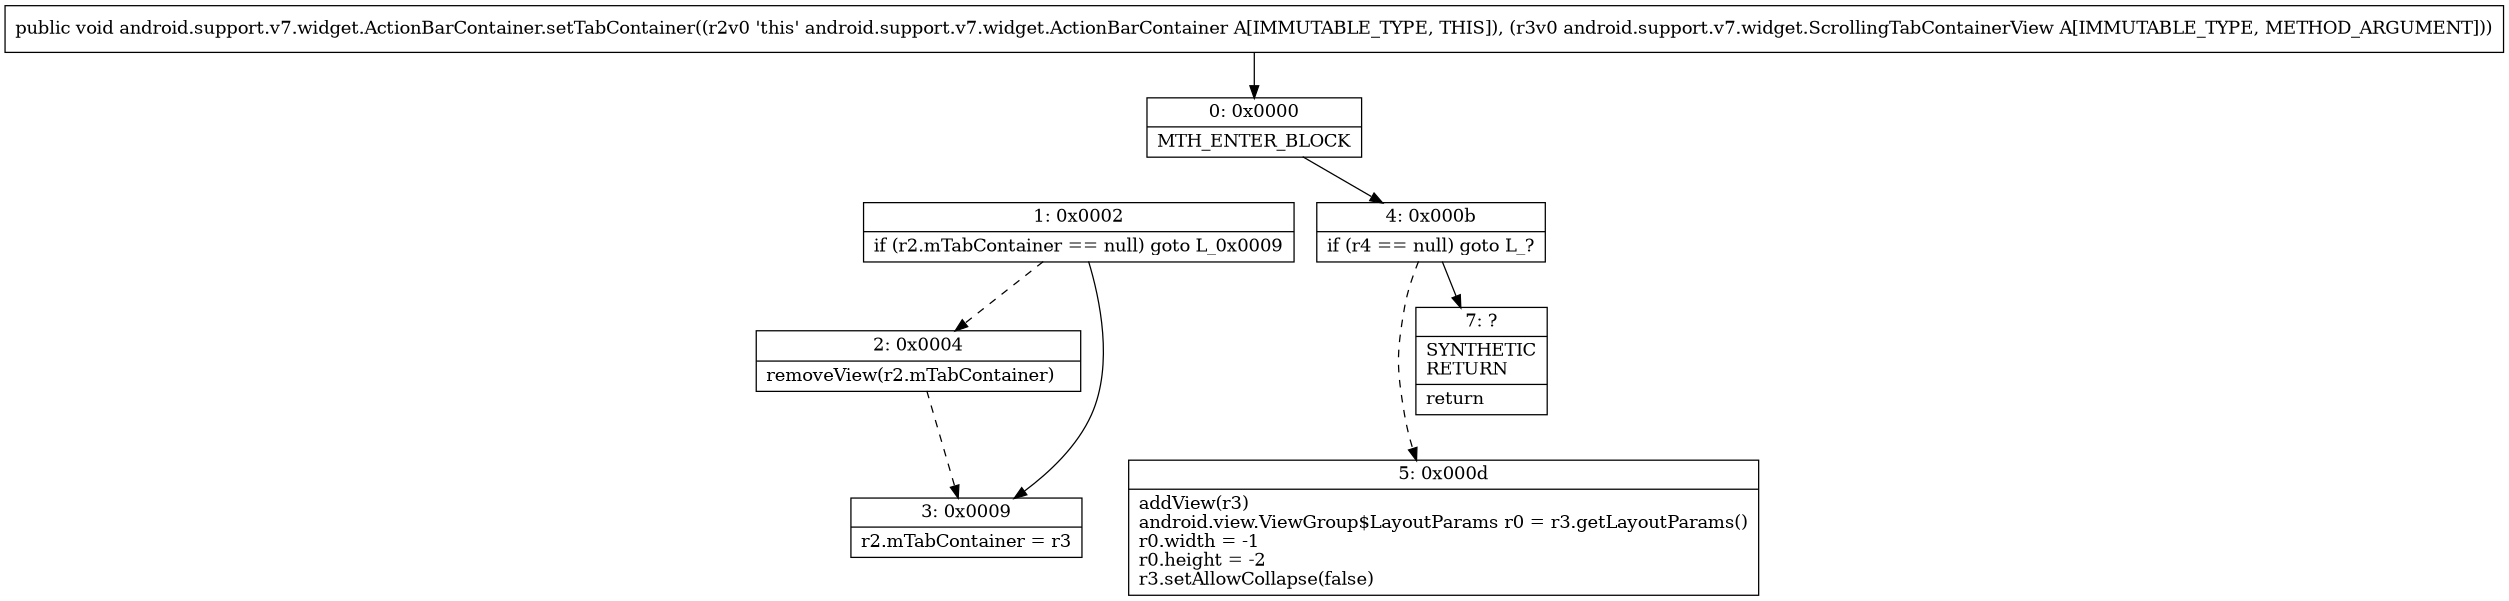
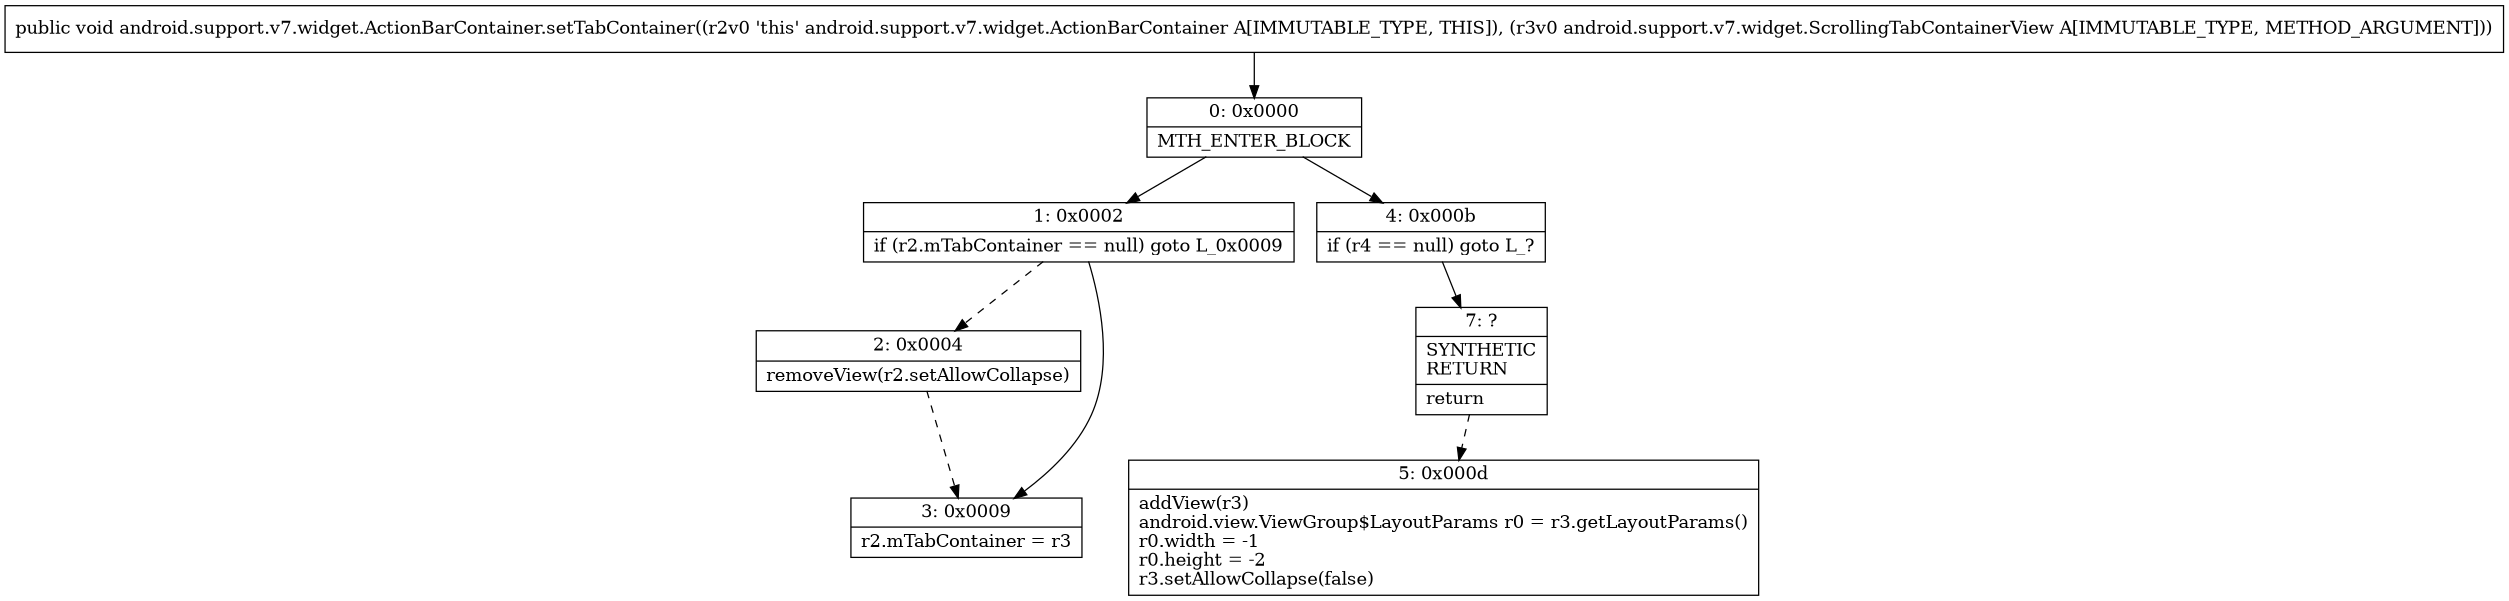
edge "0: 0x0000" -> "1: 0x0002": added
edge "4: 0x000b" -> "5: 0x000d": now "7: ?" -> "5: 0x000d"
node "2: 0x0004": text "removeView(r2.mTabContainer)" -> "removeView(r2.setAllowCollapse)"
